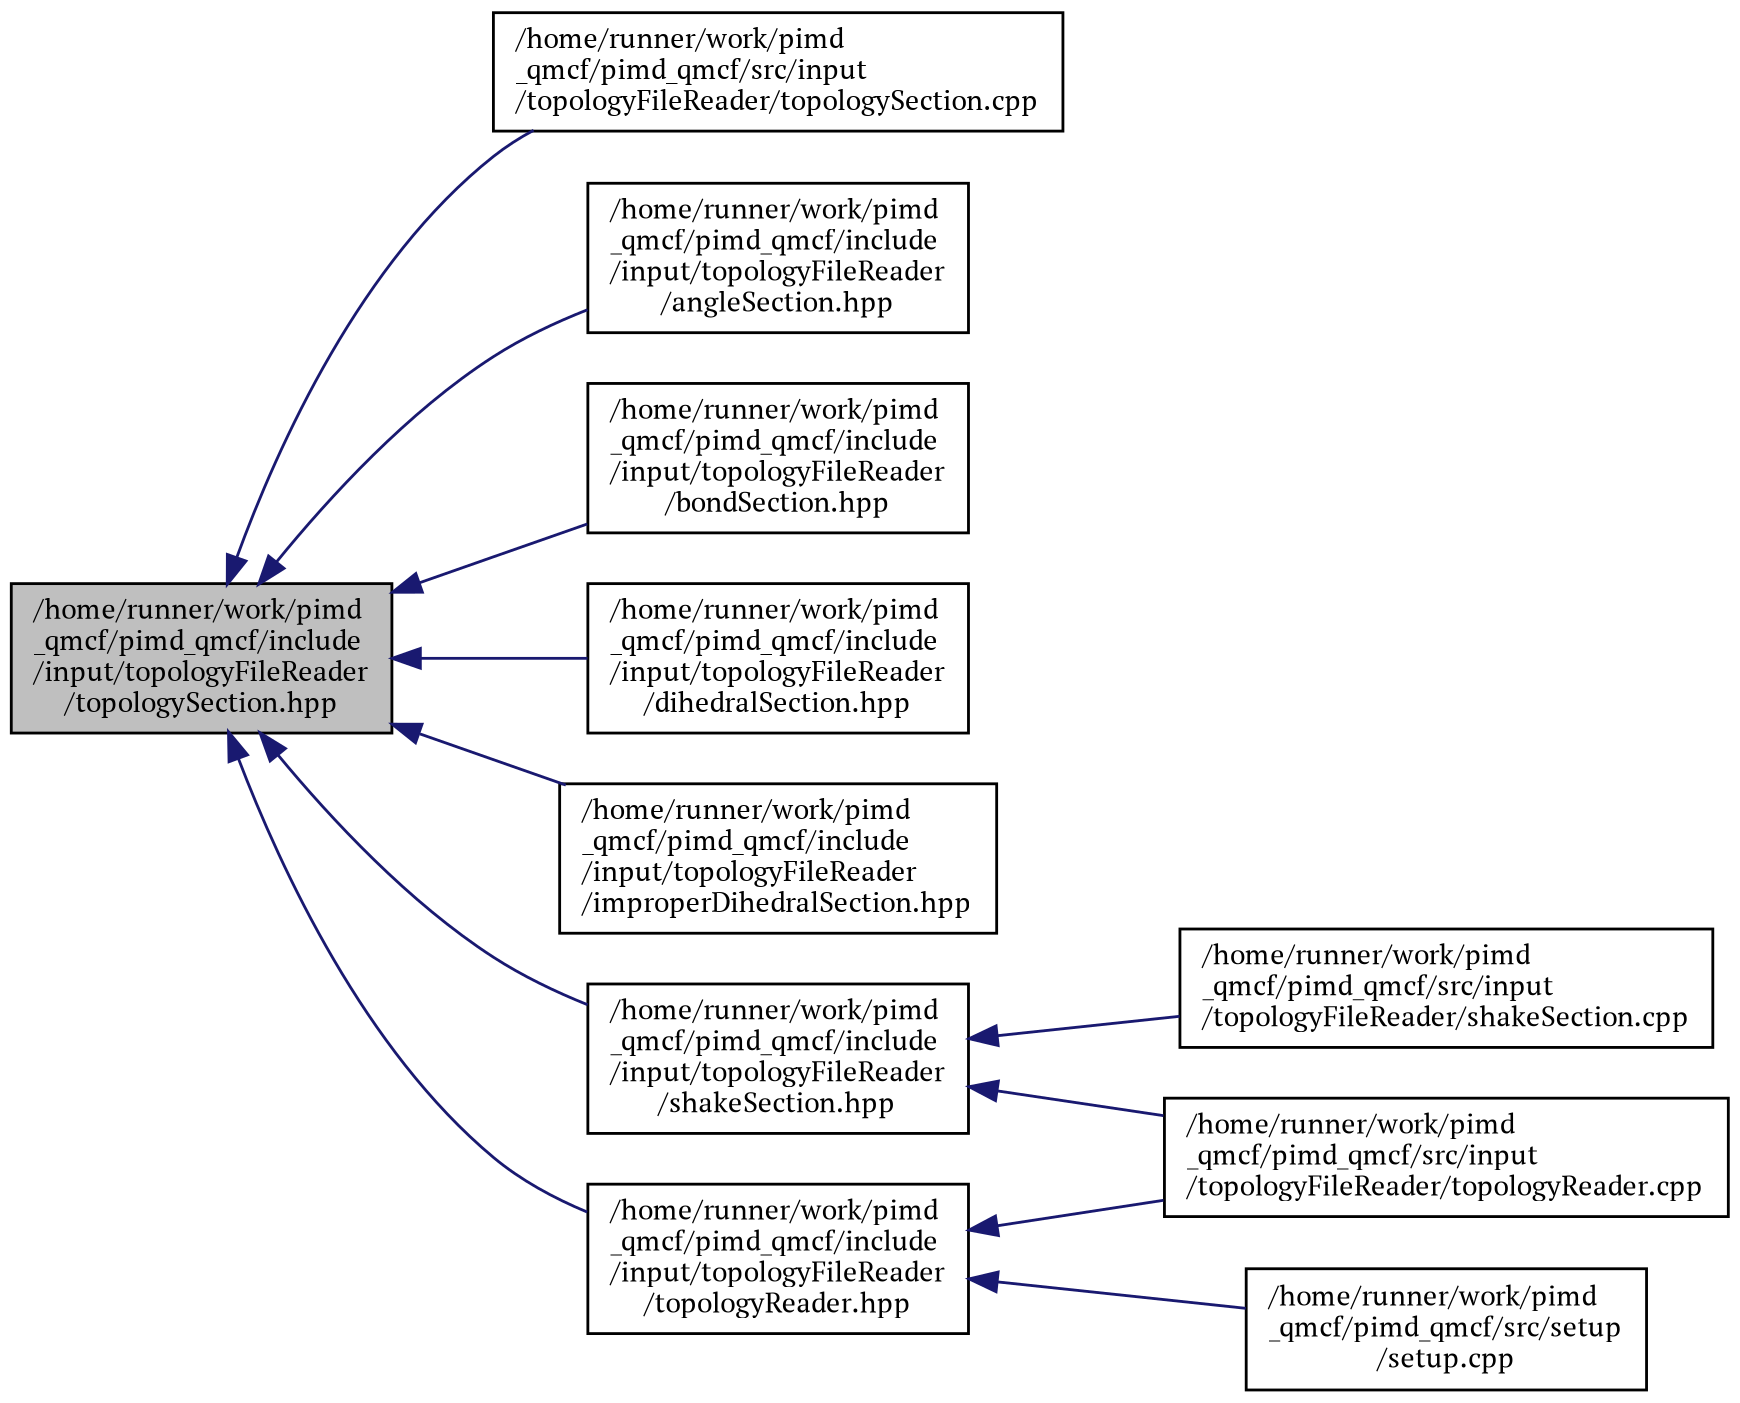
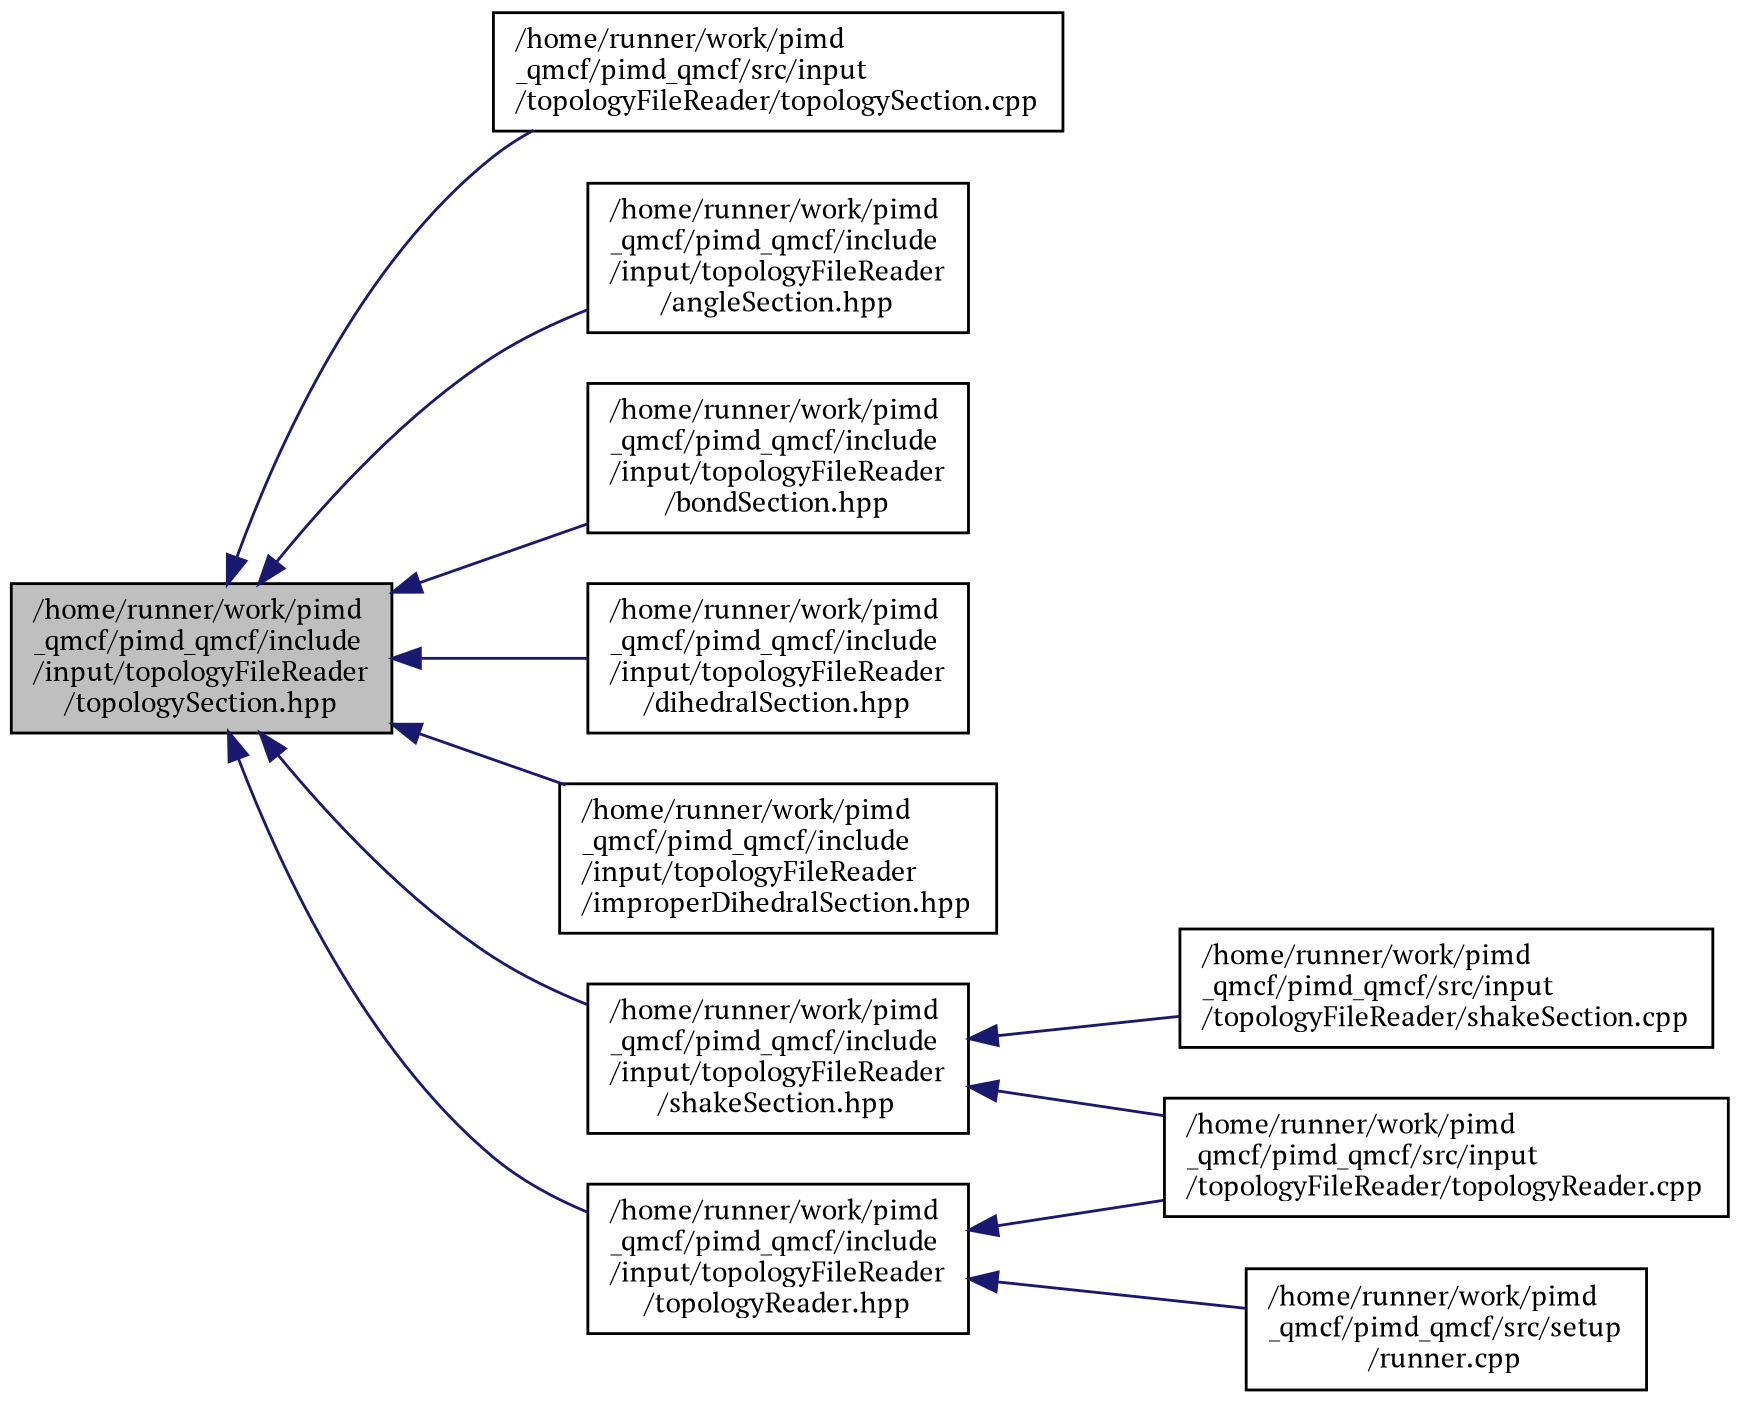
node "/home/runner/work/pimd _qmcf/pimd_qmcf/src/setup /setup.cpp": label "/home/runner/work/pimd _qmcf/pimd_qmcf/src/setup /setup.cpp" -> "/home/runner/work/pimd _qmcf/pimd_qmcf/src/setup /runner.cpp"
